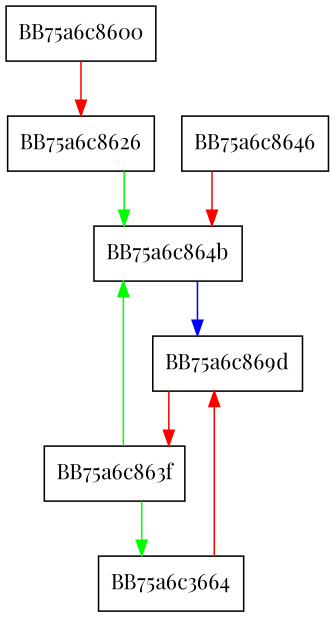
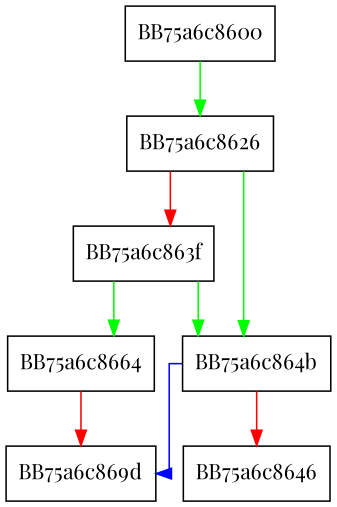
edge "BB75a6c8600" -> "BB75a6c8626": color red -> green
edge "BB75a6c8646" -> "BB75a6c864b": reversed
edge "BB75a6c869d" -> "BB75a6c863f": now "BB75a6c8626" -> "BB75a6c863f"
node "BB75a6c3664": label "BB75a6c3664" -> "BB75a6c8664"
